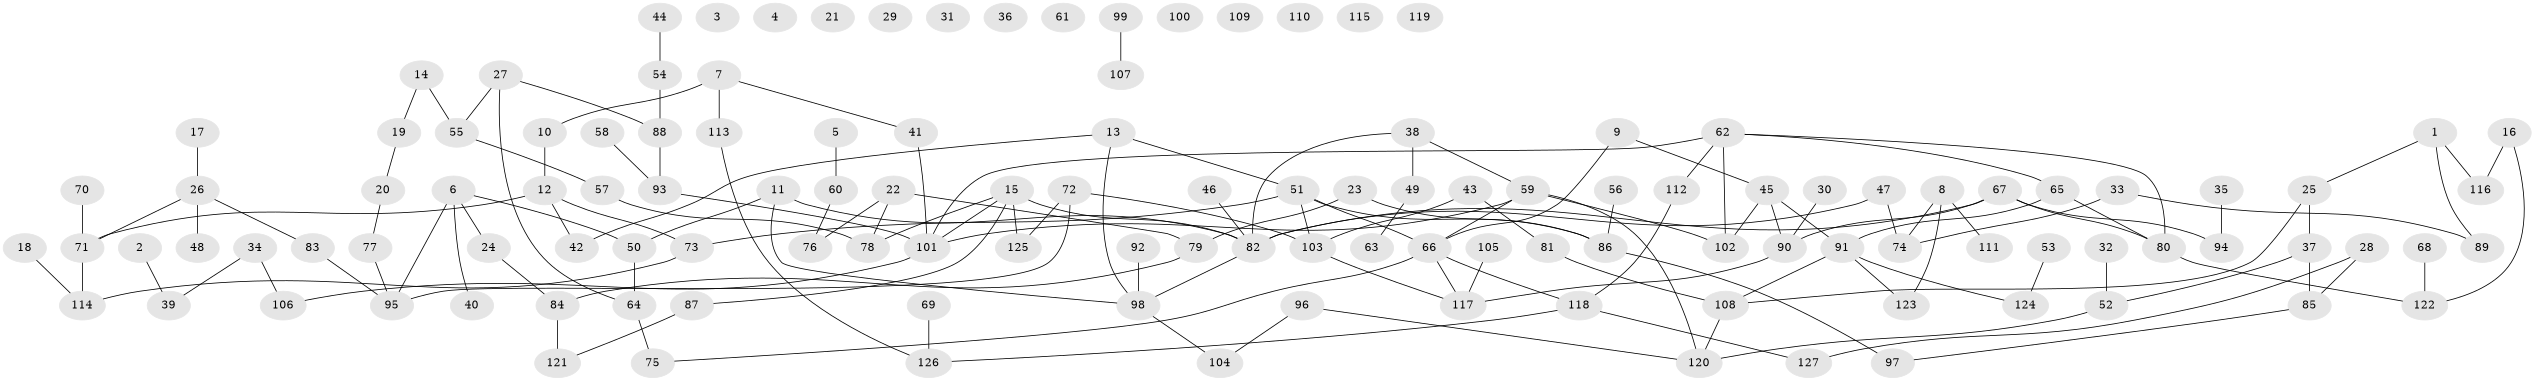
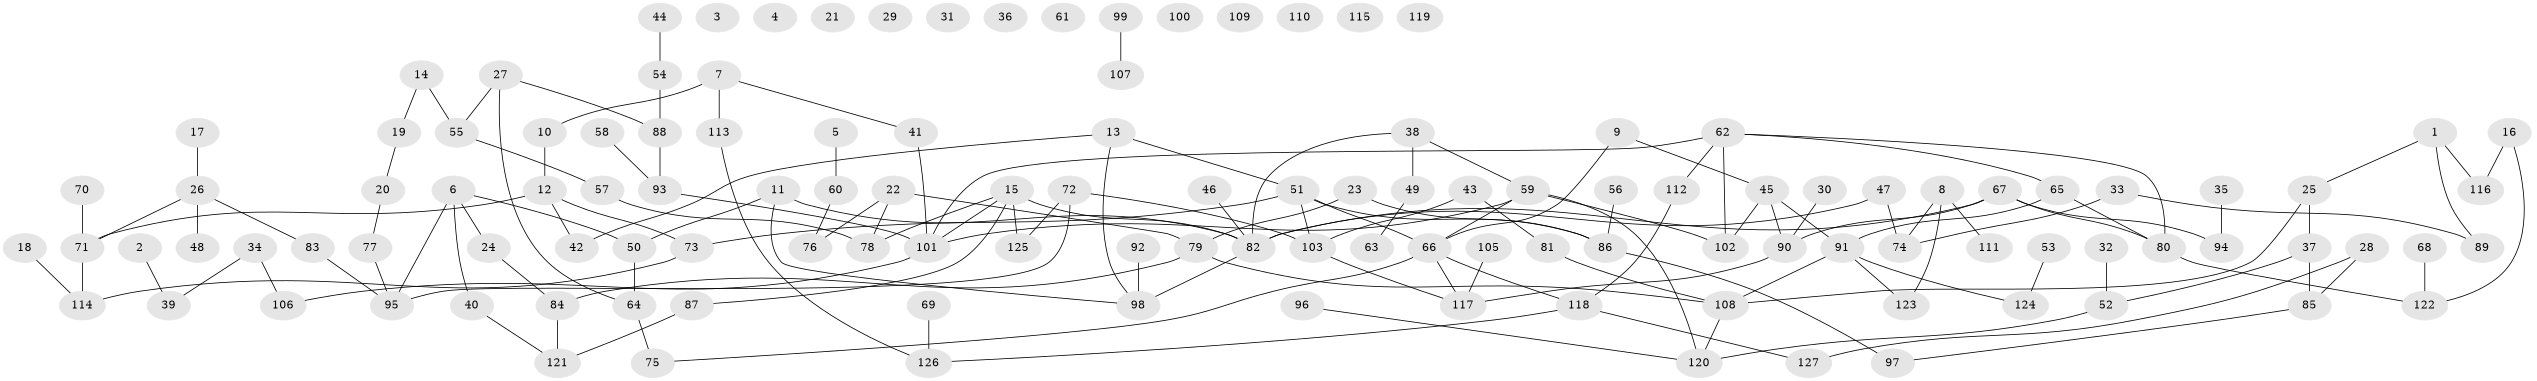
edge "79" -- "108": added
edge "40" -- "121": added
node "104": removed
